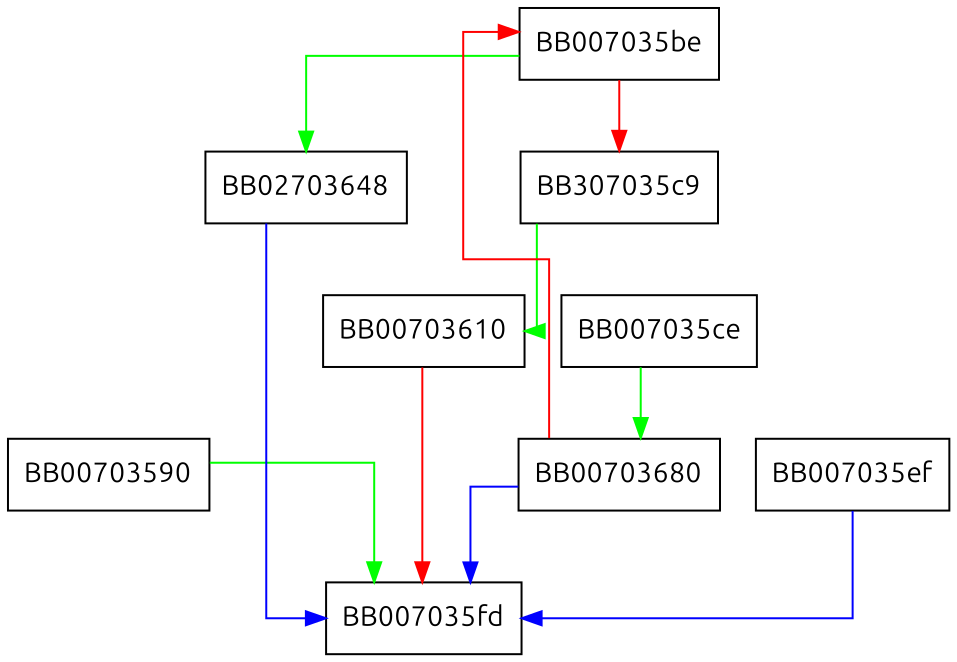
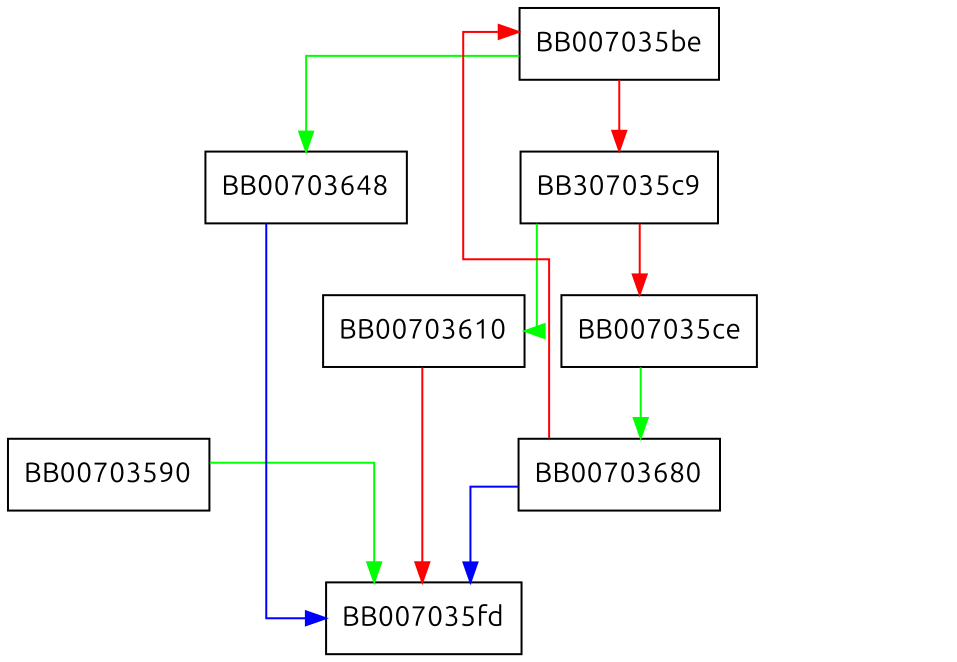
node "BB02703648": label "BB02703648" -> "BB00703648"
edge "BB307035c9" -> "BB007035ce": added
node "BB007035ef": removed
